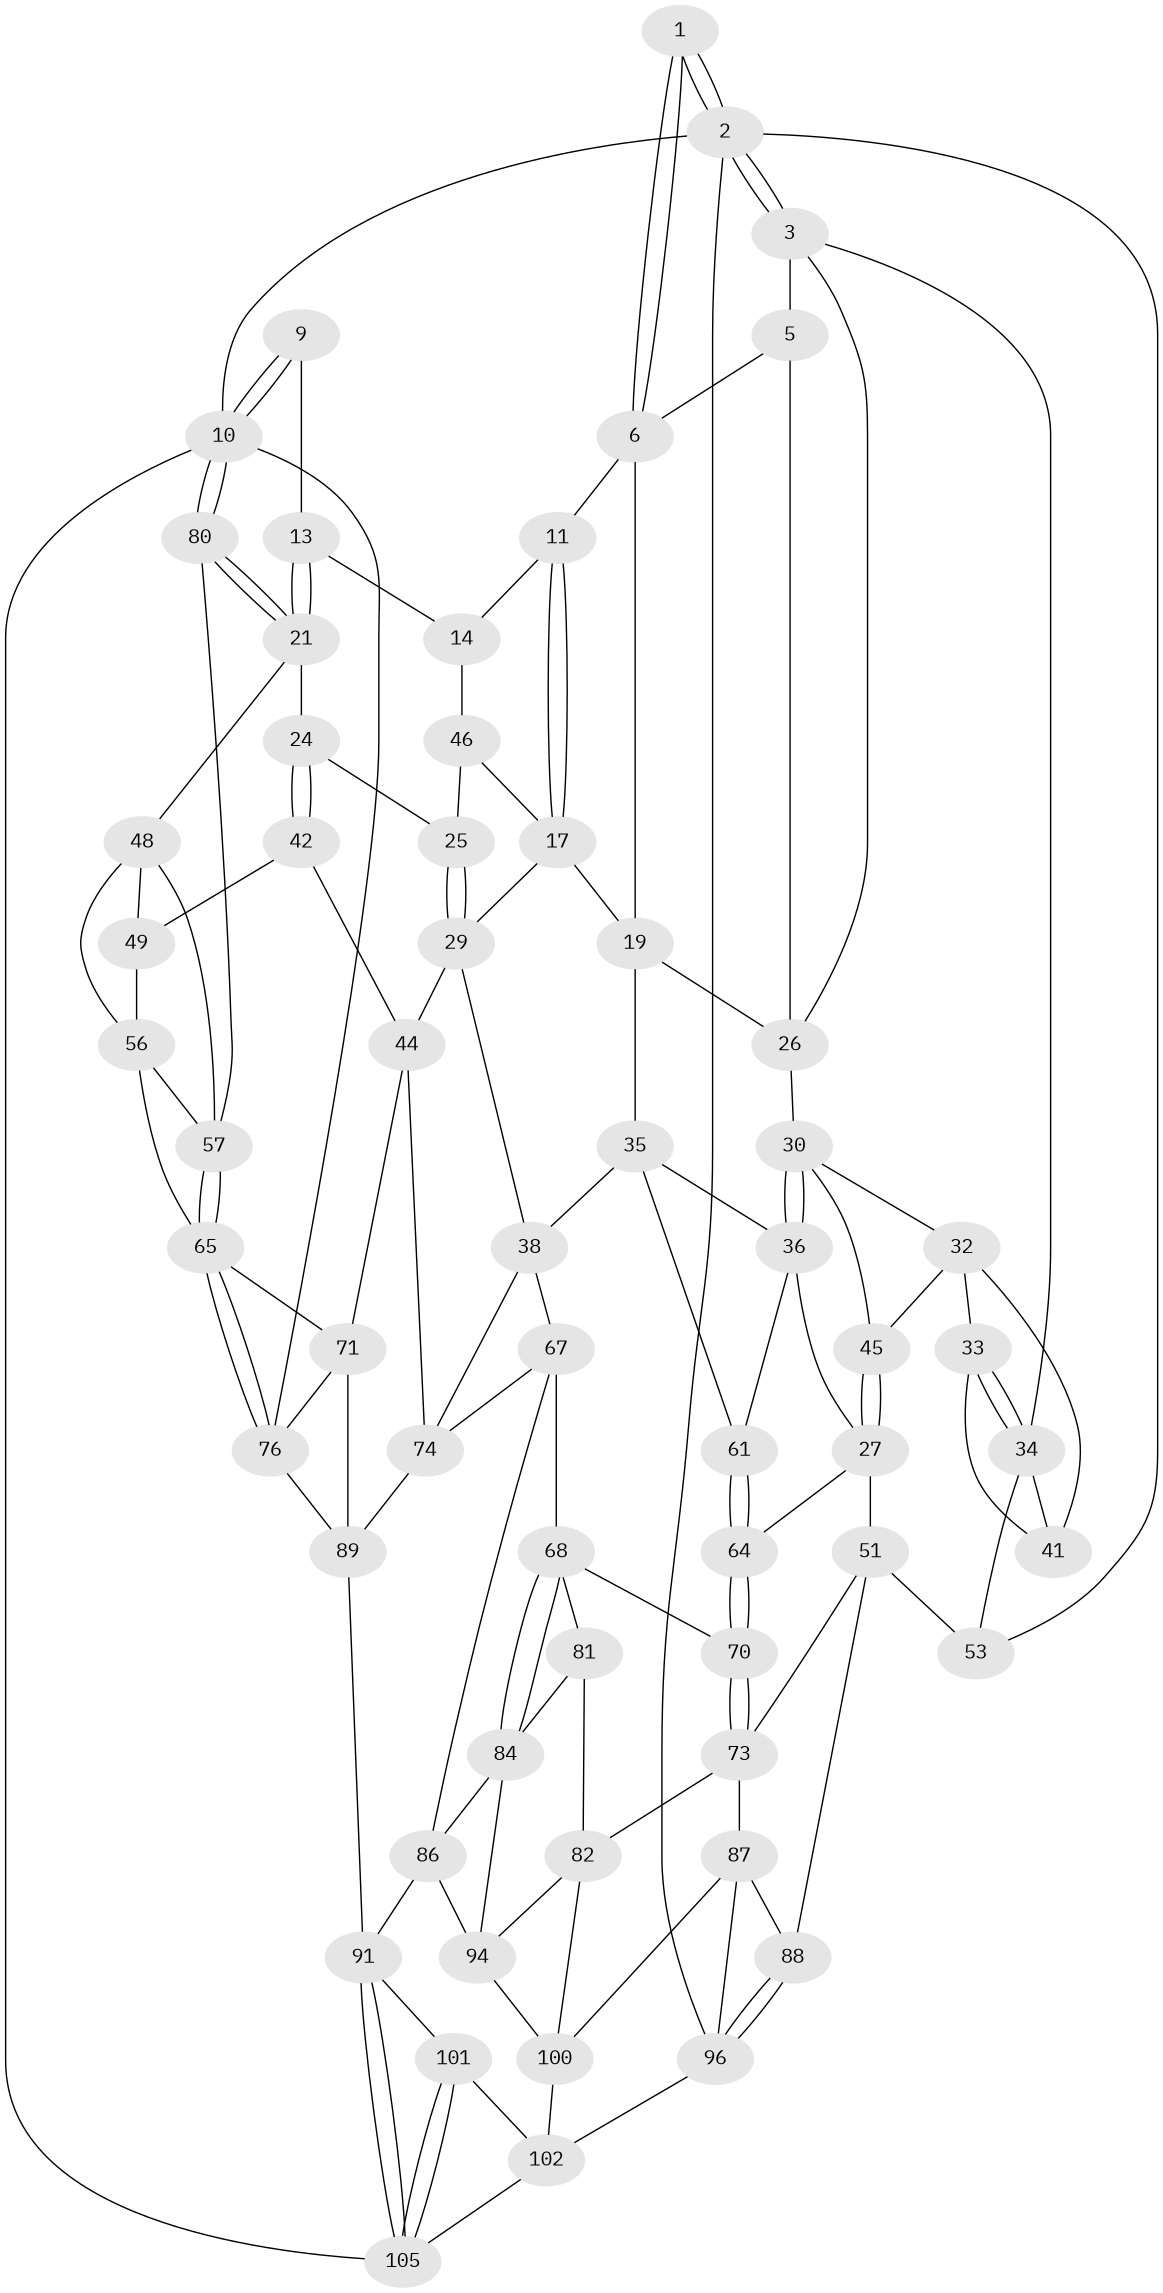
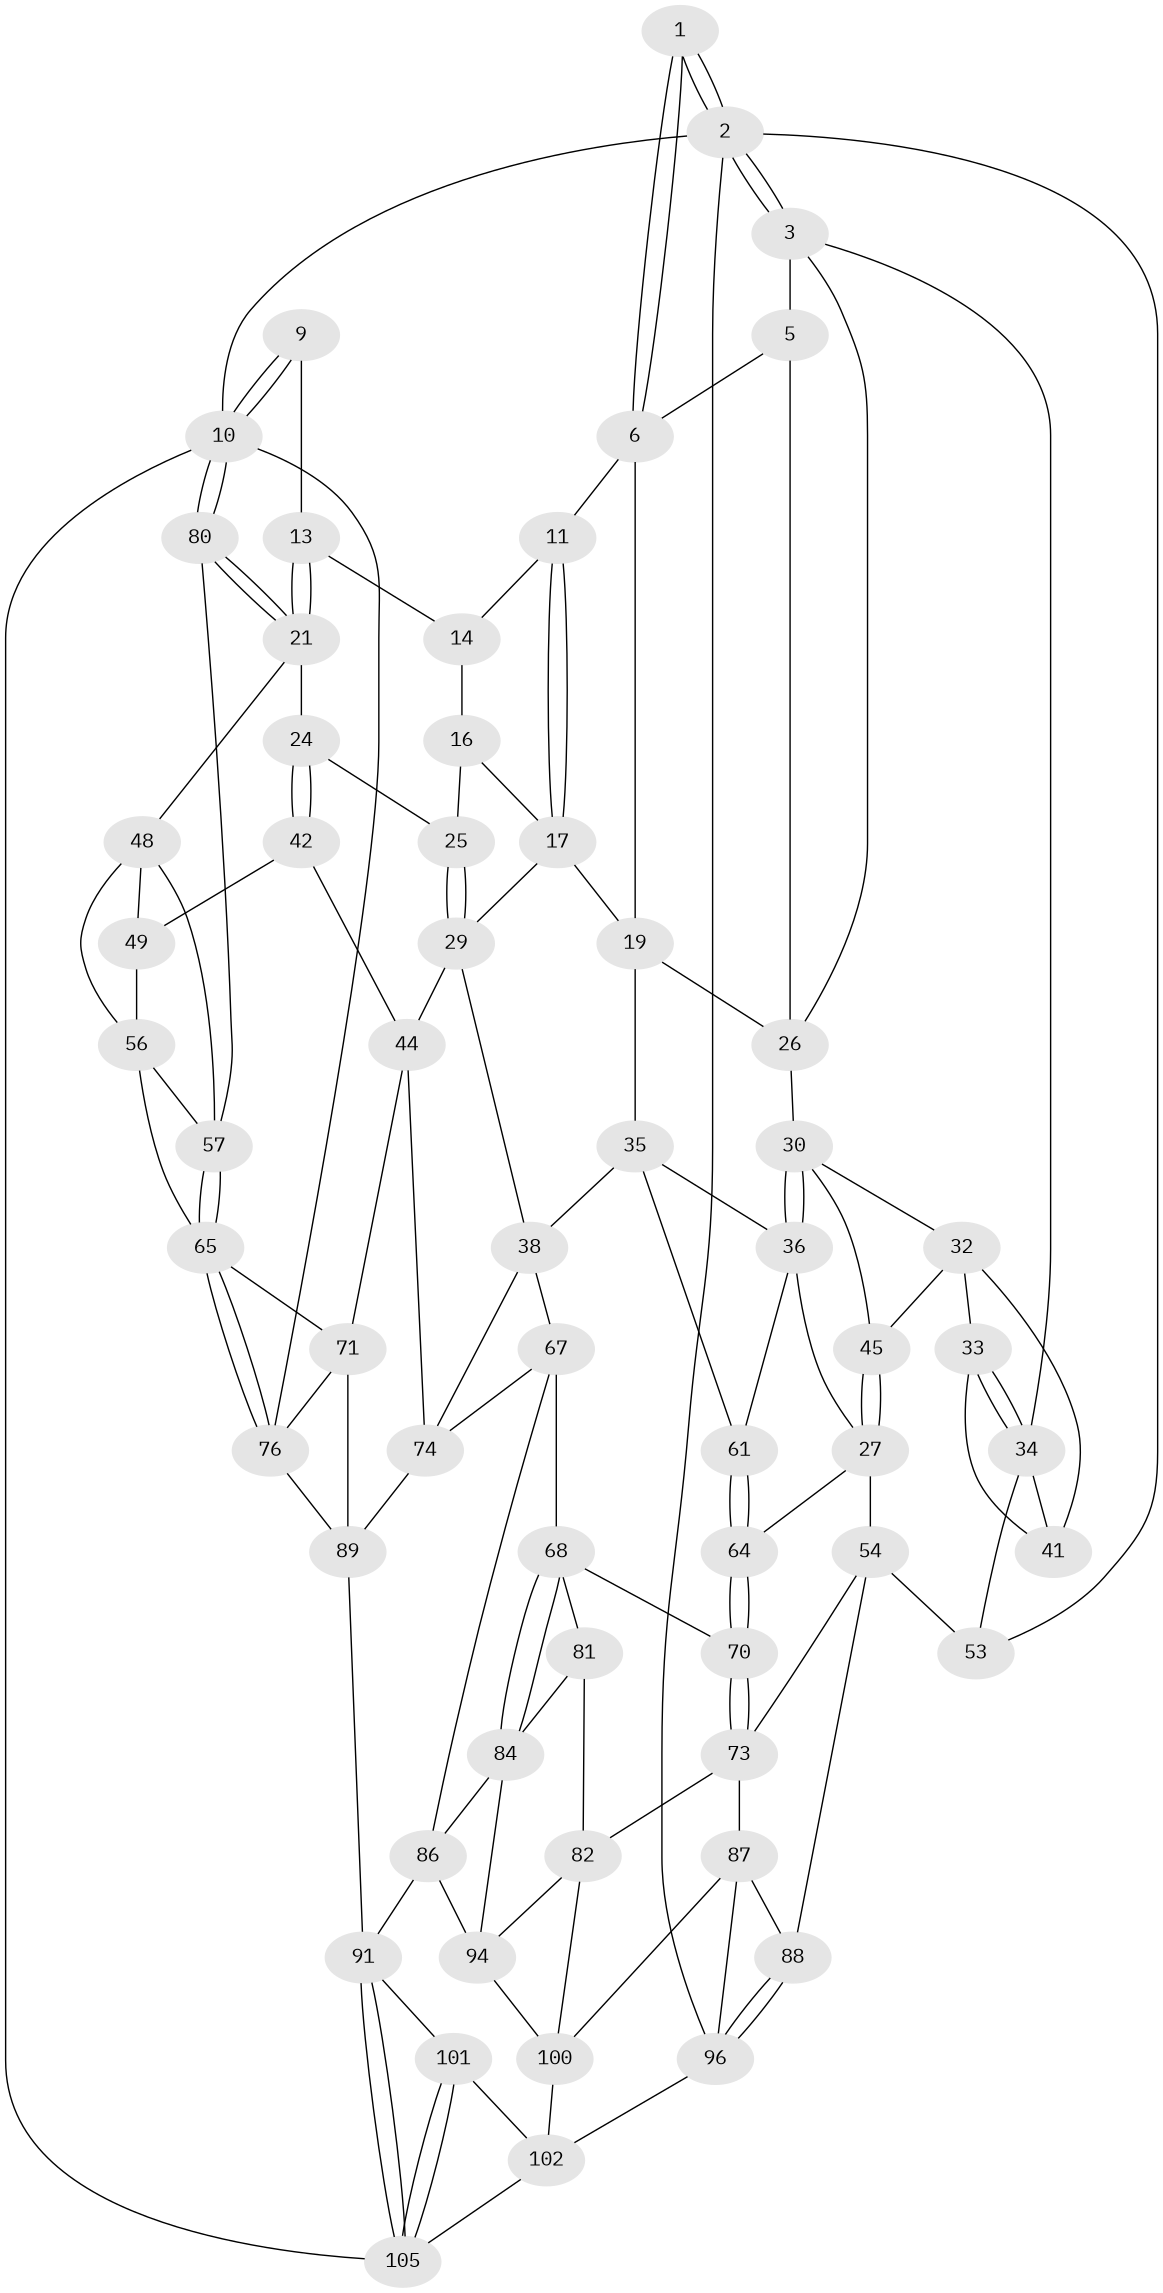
node "46": label "46" -> "16"
node "51": label "51" -> "54"
